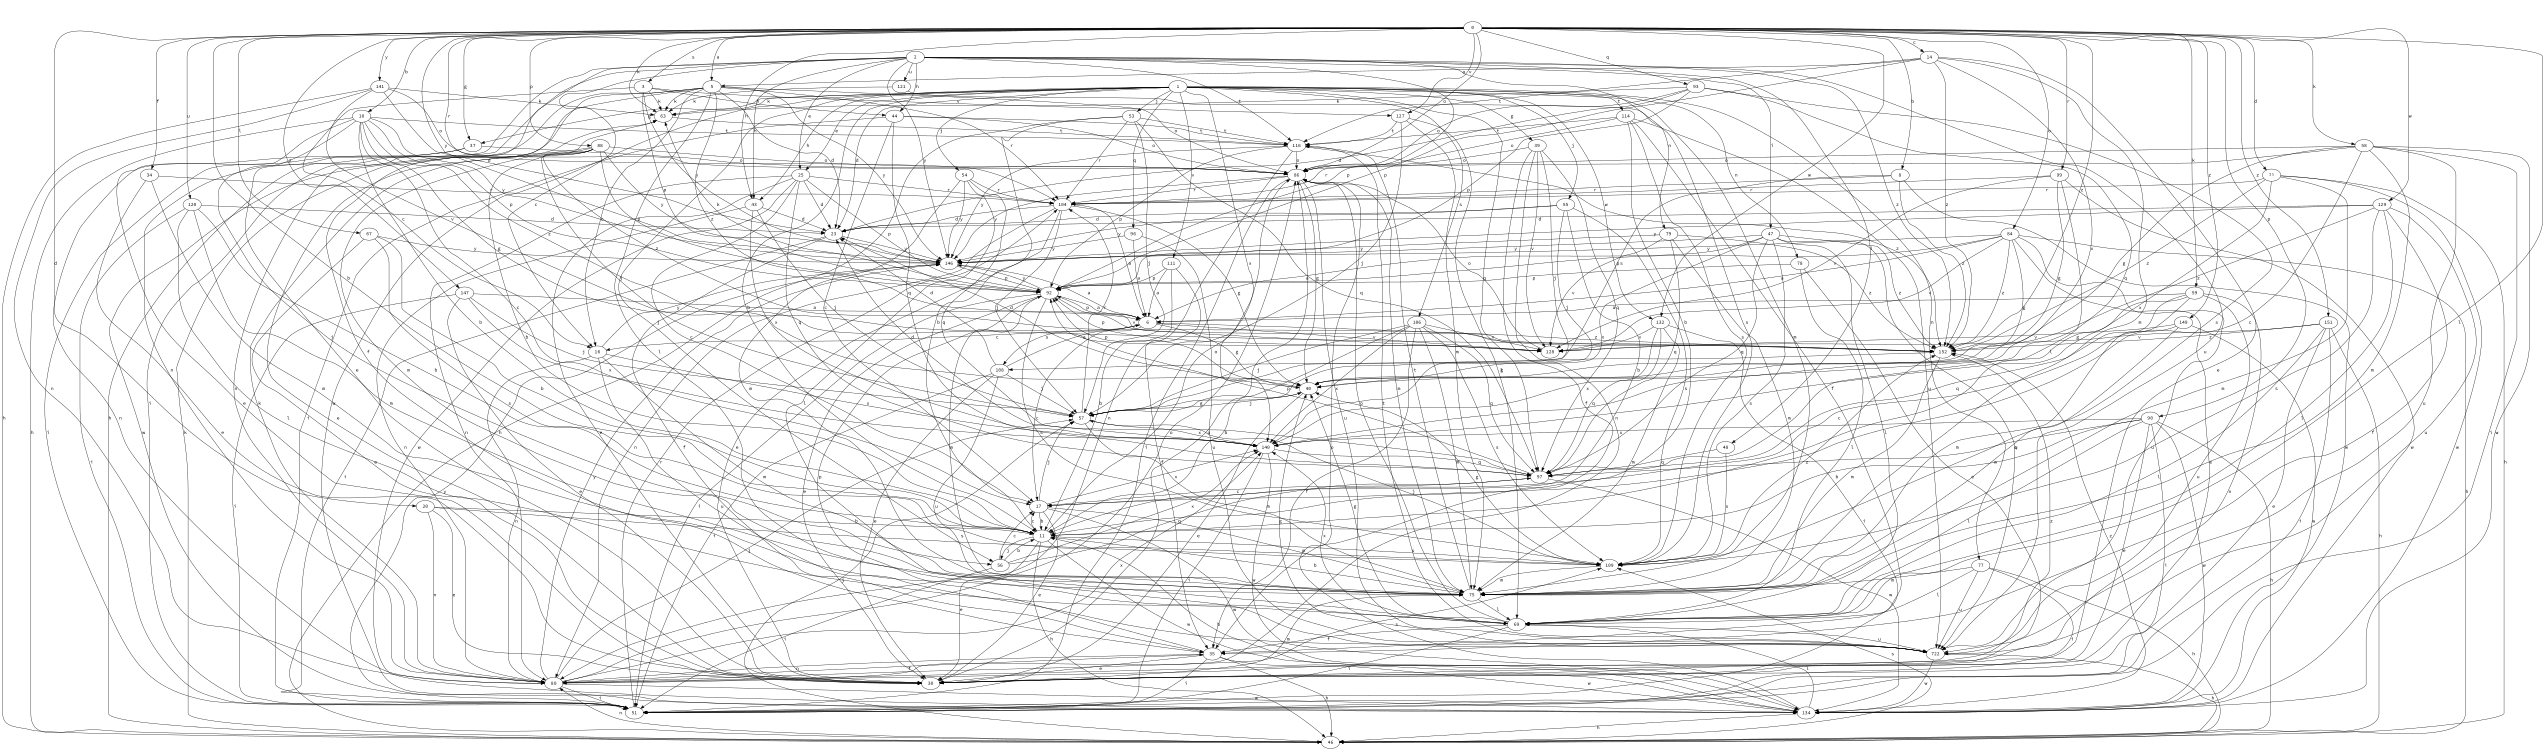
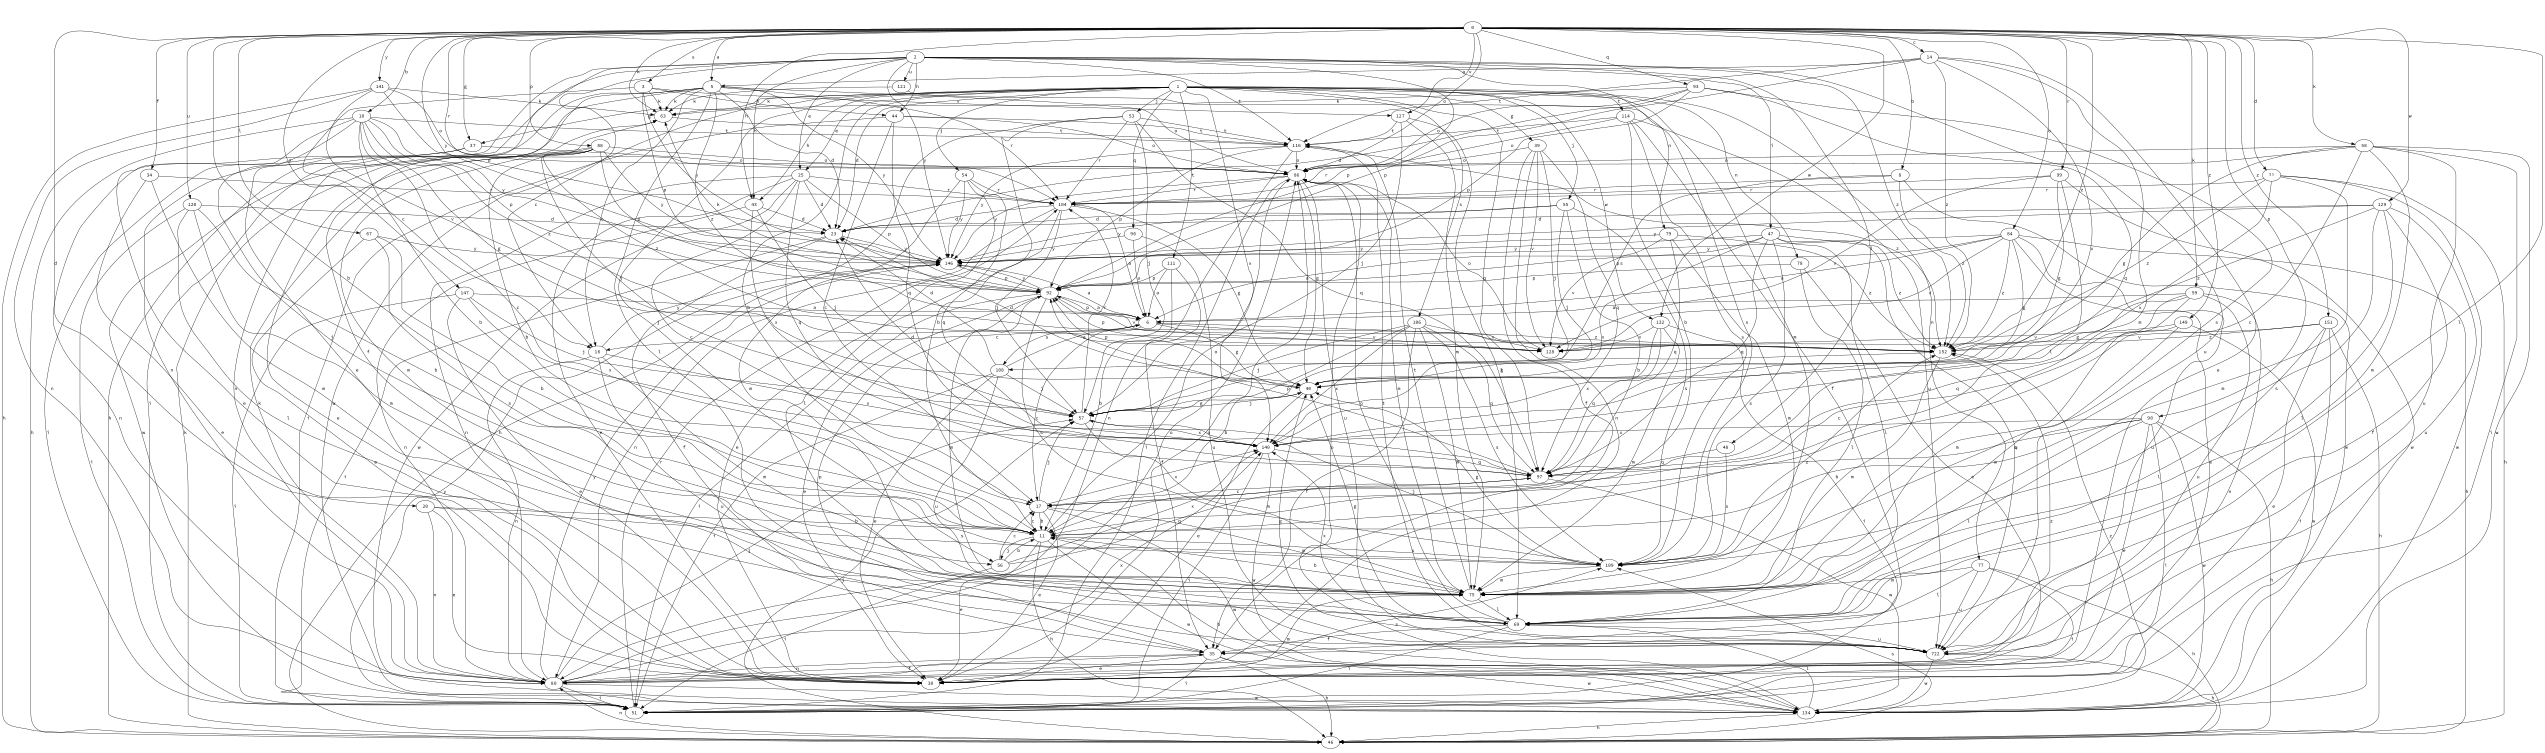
edge "1" -> "111": label "v" -> "t"
